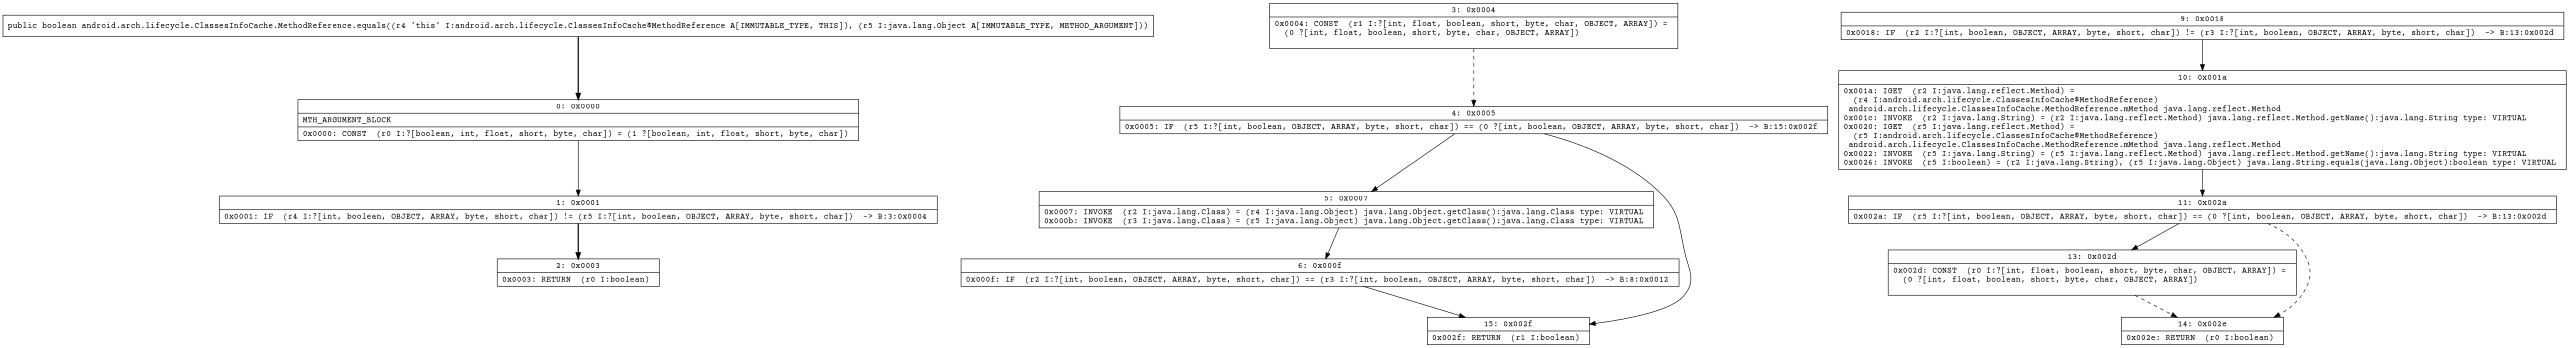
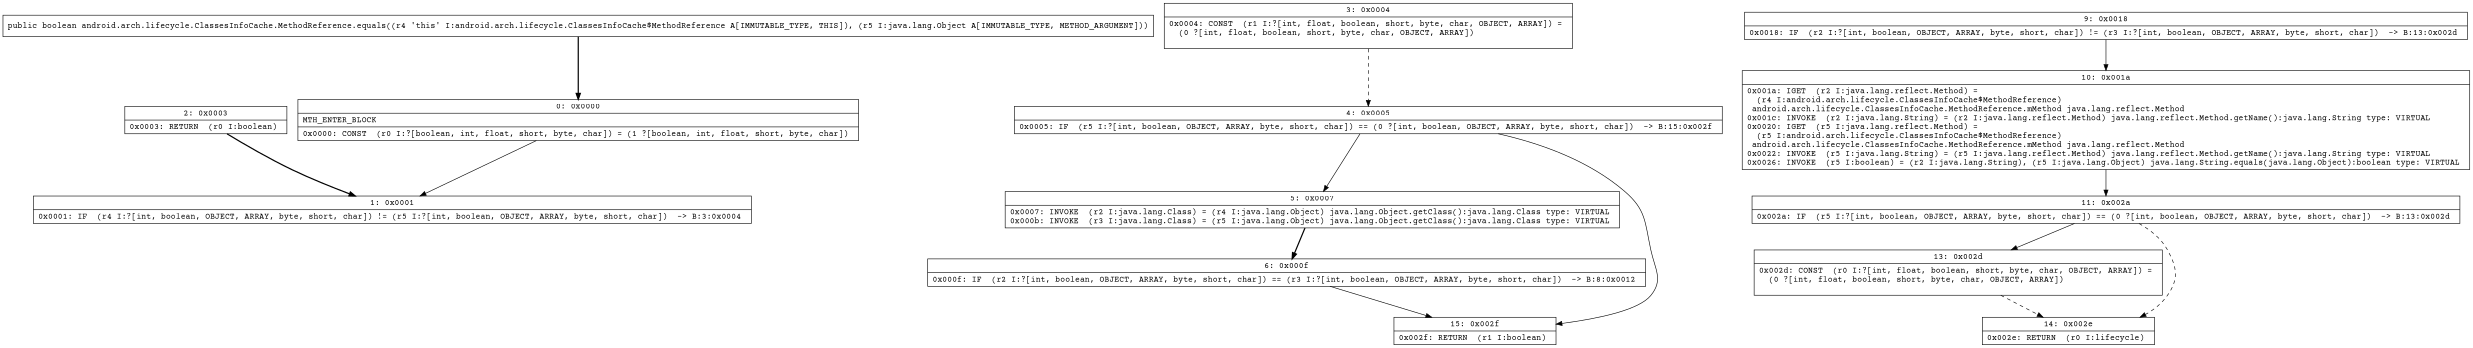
node "0: 0x0000": text "MTH_ARGUMENT_BLOCK" -> "MTH_ENTER_BLOCK"
edge "1: 0x0001" -> "2: 0x0003": reversed
edge "5: 0x0007" -> "6: 0x000f": style solid -> bold
node "14: 0x002e": text "0x002e: RETURN  (r0 I:boolean)" -> "0x002e: RETURN  (r0 I:lifecycle)"
